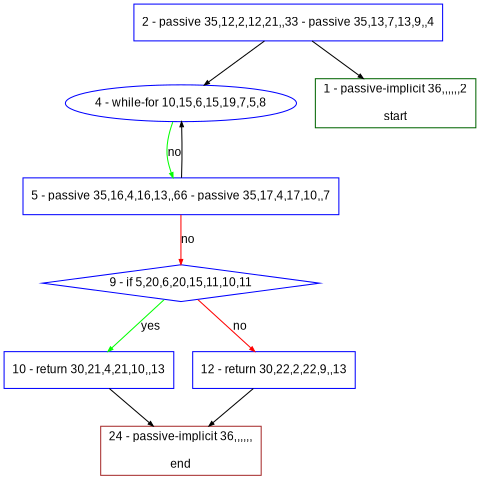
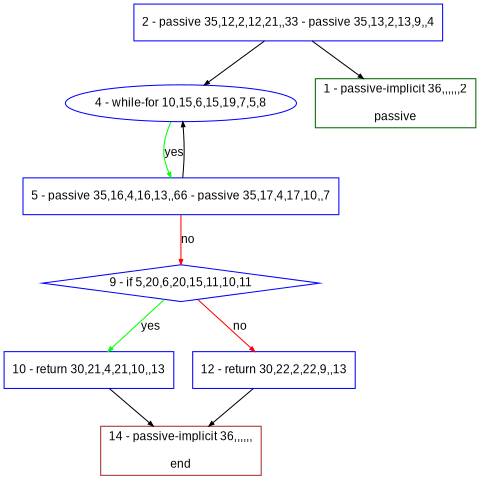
node "2 - passive 35,12,2,12,21,,33 - passive 35,13,7,13,9,,4": label "2 - passive 35,12,2,12,21,,33 - passive 35,13,7,13,9,,4" -> "2 - passive 35,12,2,12,21,,33 - passive 35,13,2,13,9,,4"
node "1 - passive-implicit 36,,,,,,2 start": label "1 - passive-implicit 36,,,,,,2 start" -> "1 - passive-implicit 36,,,,,,2 passive"
edge "4 - while-for 10,15,6,15,19,7,5,8" -> "5 - passive 35,16,4,16,13,,66 - passive 35,17,4,17,10,,7": label "no" -> "yes"
node "24 - passive-implicit 36,,,,,, end": label "24 - passive-implicit 36,,,,,, end" -> "14 - passive-implicit 36,,,,,, end"
